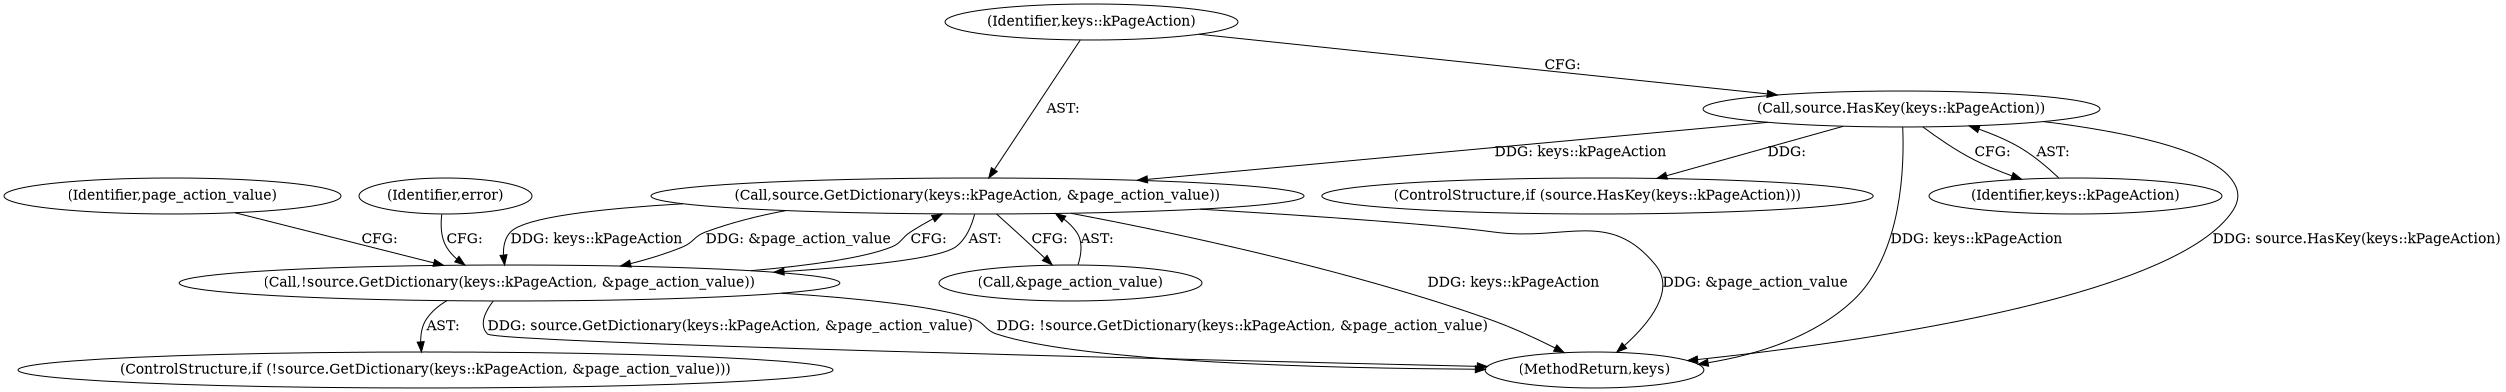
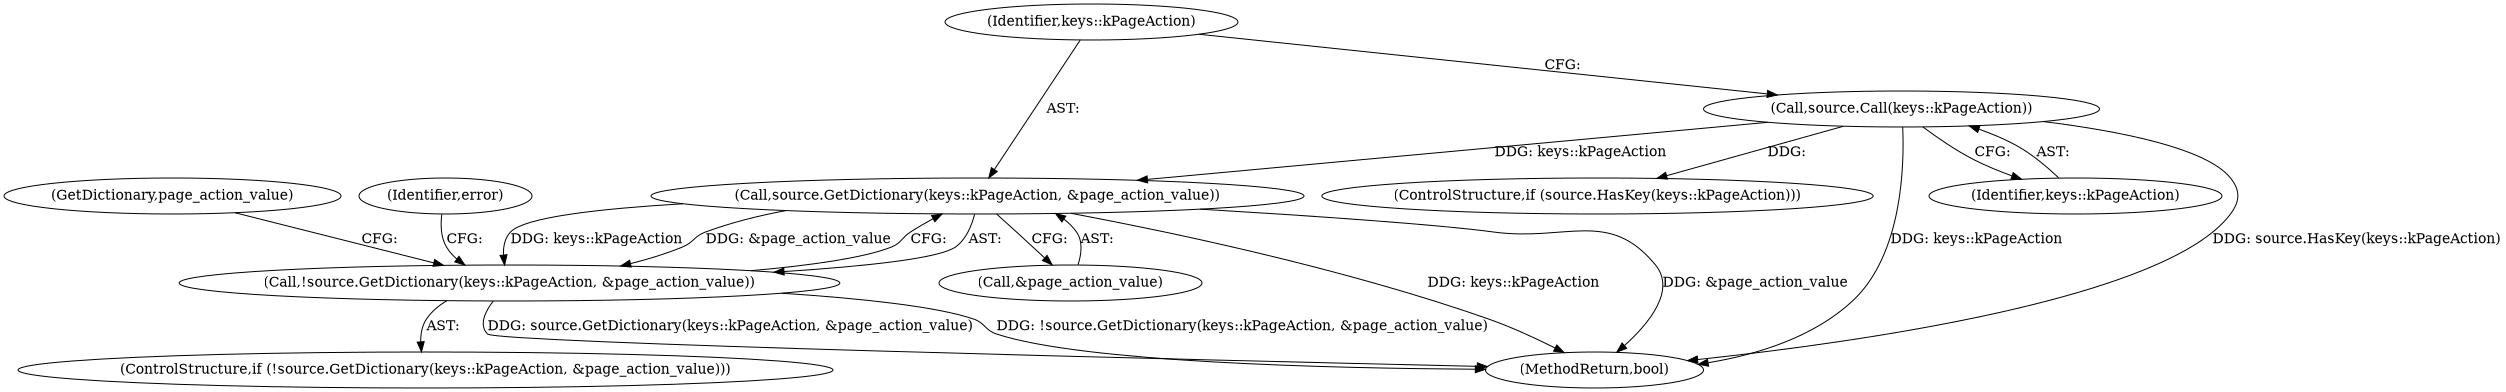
node "(Call,source.HasKey(keys::kPageAction))": label "(Call,source.HasKey(keys::kPageAction))" -> "(Call,source.Call(keys::kPageAction))"
node "(Identifier,page_action_value)": label "(Identifier,page_action_value)" -> "(GetDictionary,page_action_value)"
node "(MethodReturn,keys)": label "(MethodReturn,keys)" -> "(MethodReturn,bool)"
